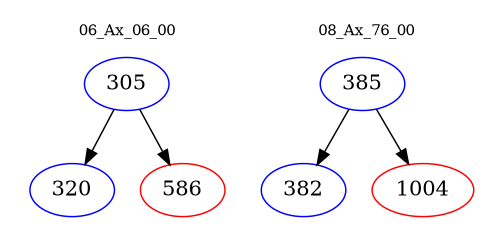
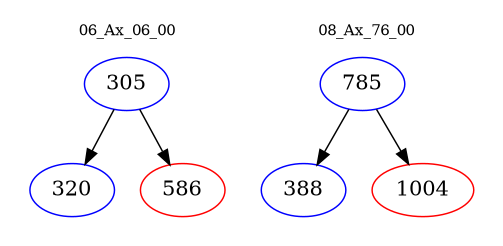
node "385": label "385" -> "785"
node "382": label "382" -> "388"
